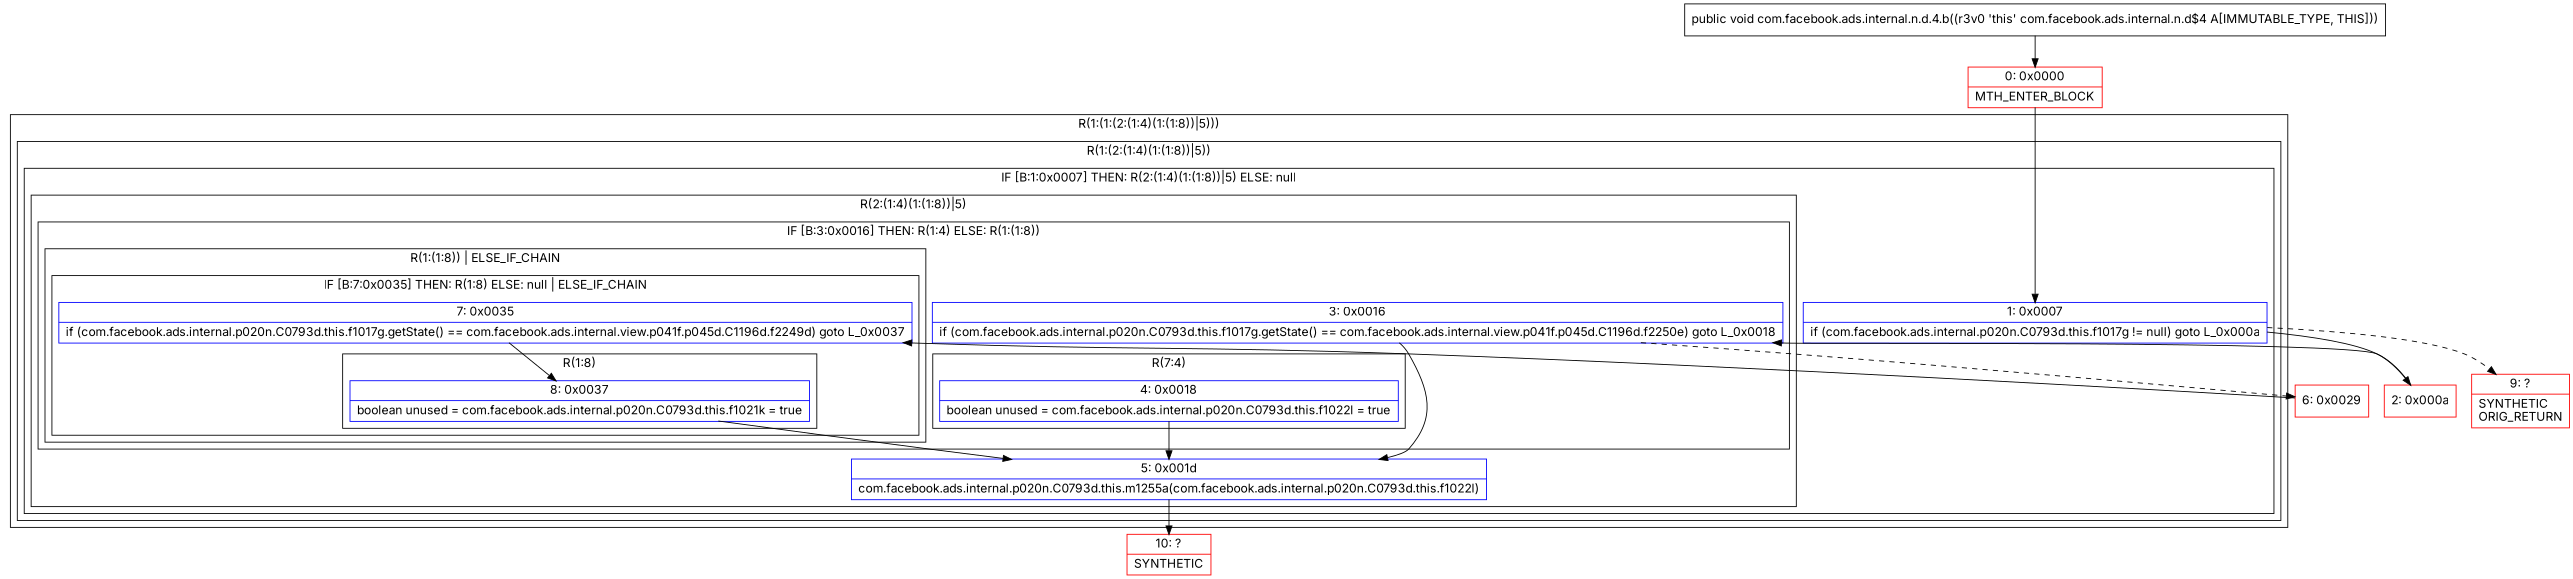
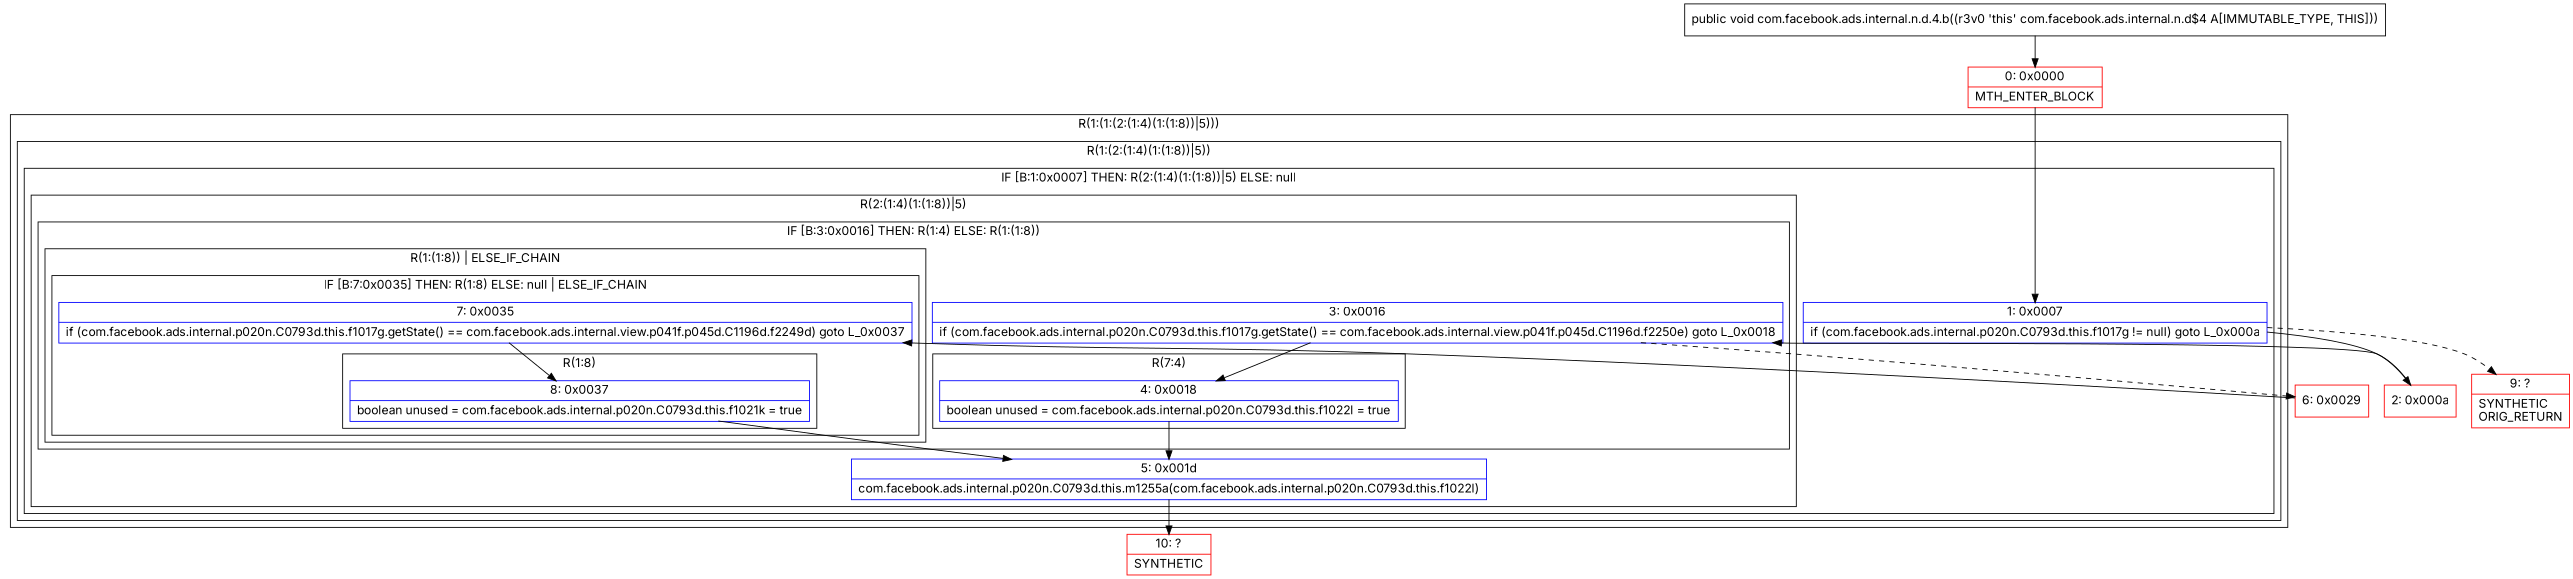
edge "3: 0x0016" -> "5: 0x001d": now "3: 0x0016" -> "4: 0x0018"
